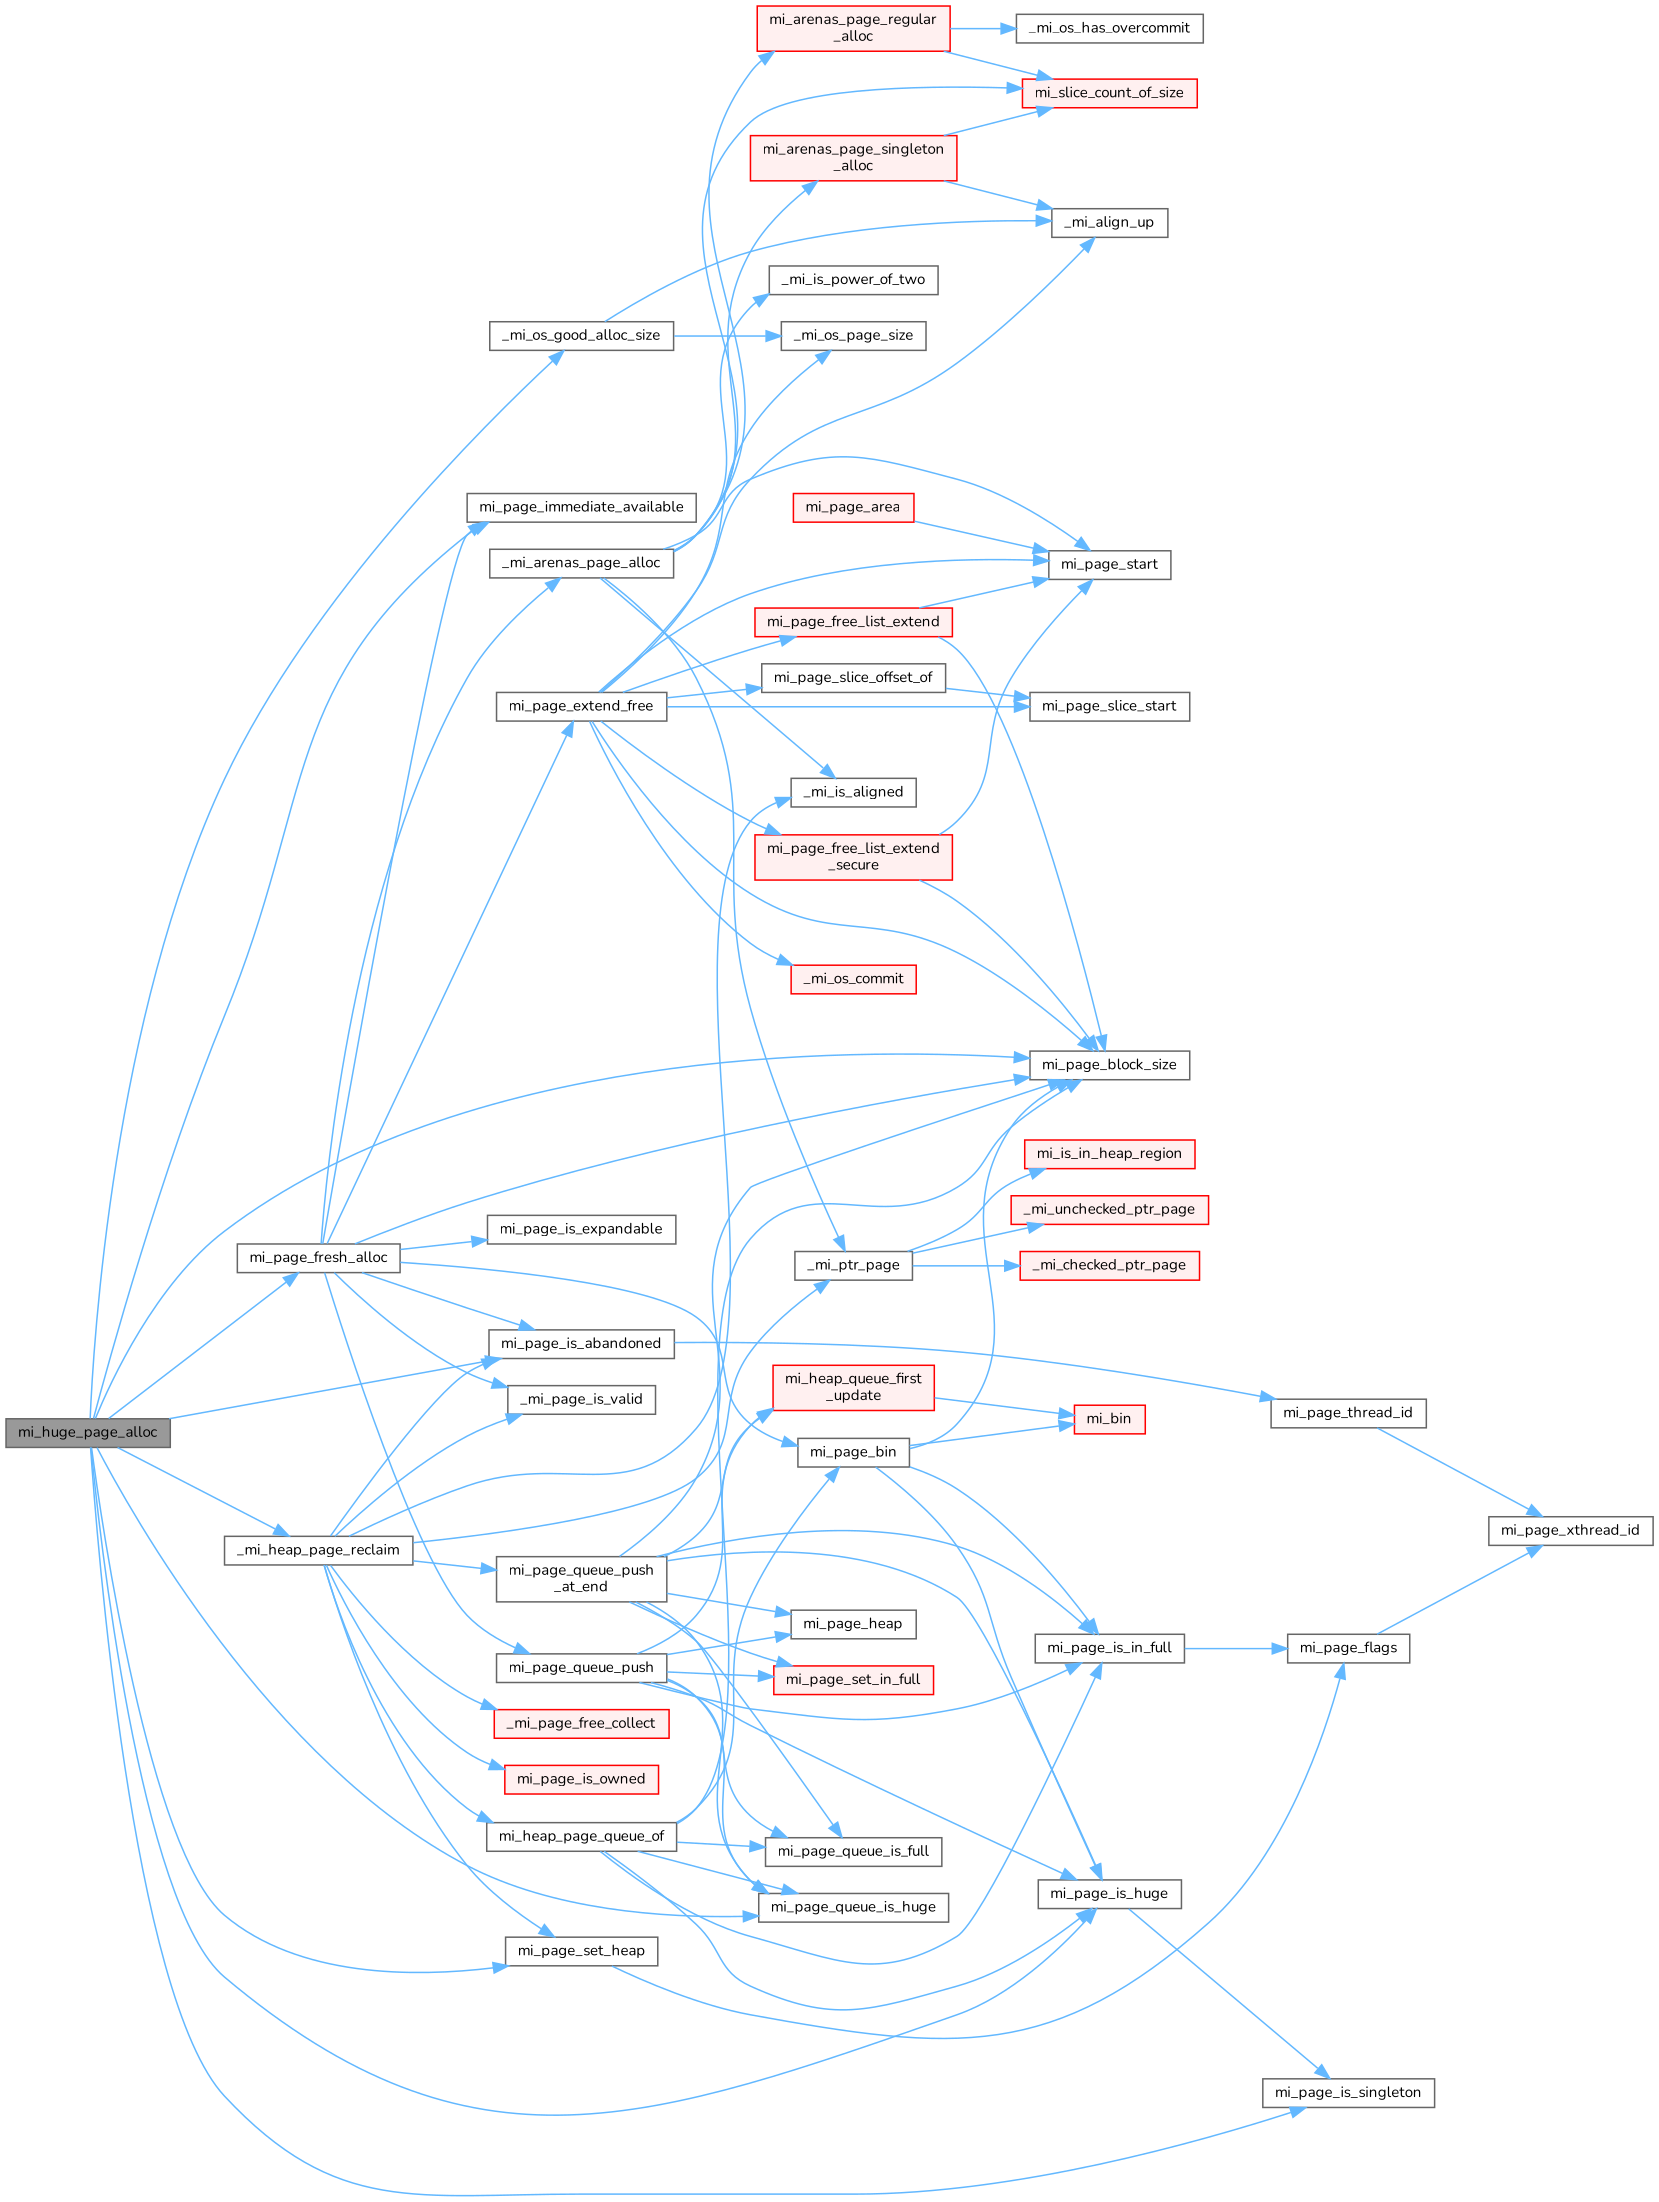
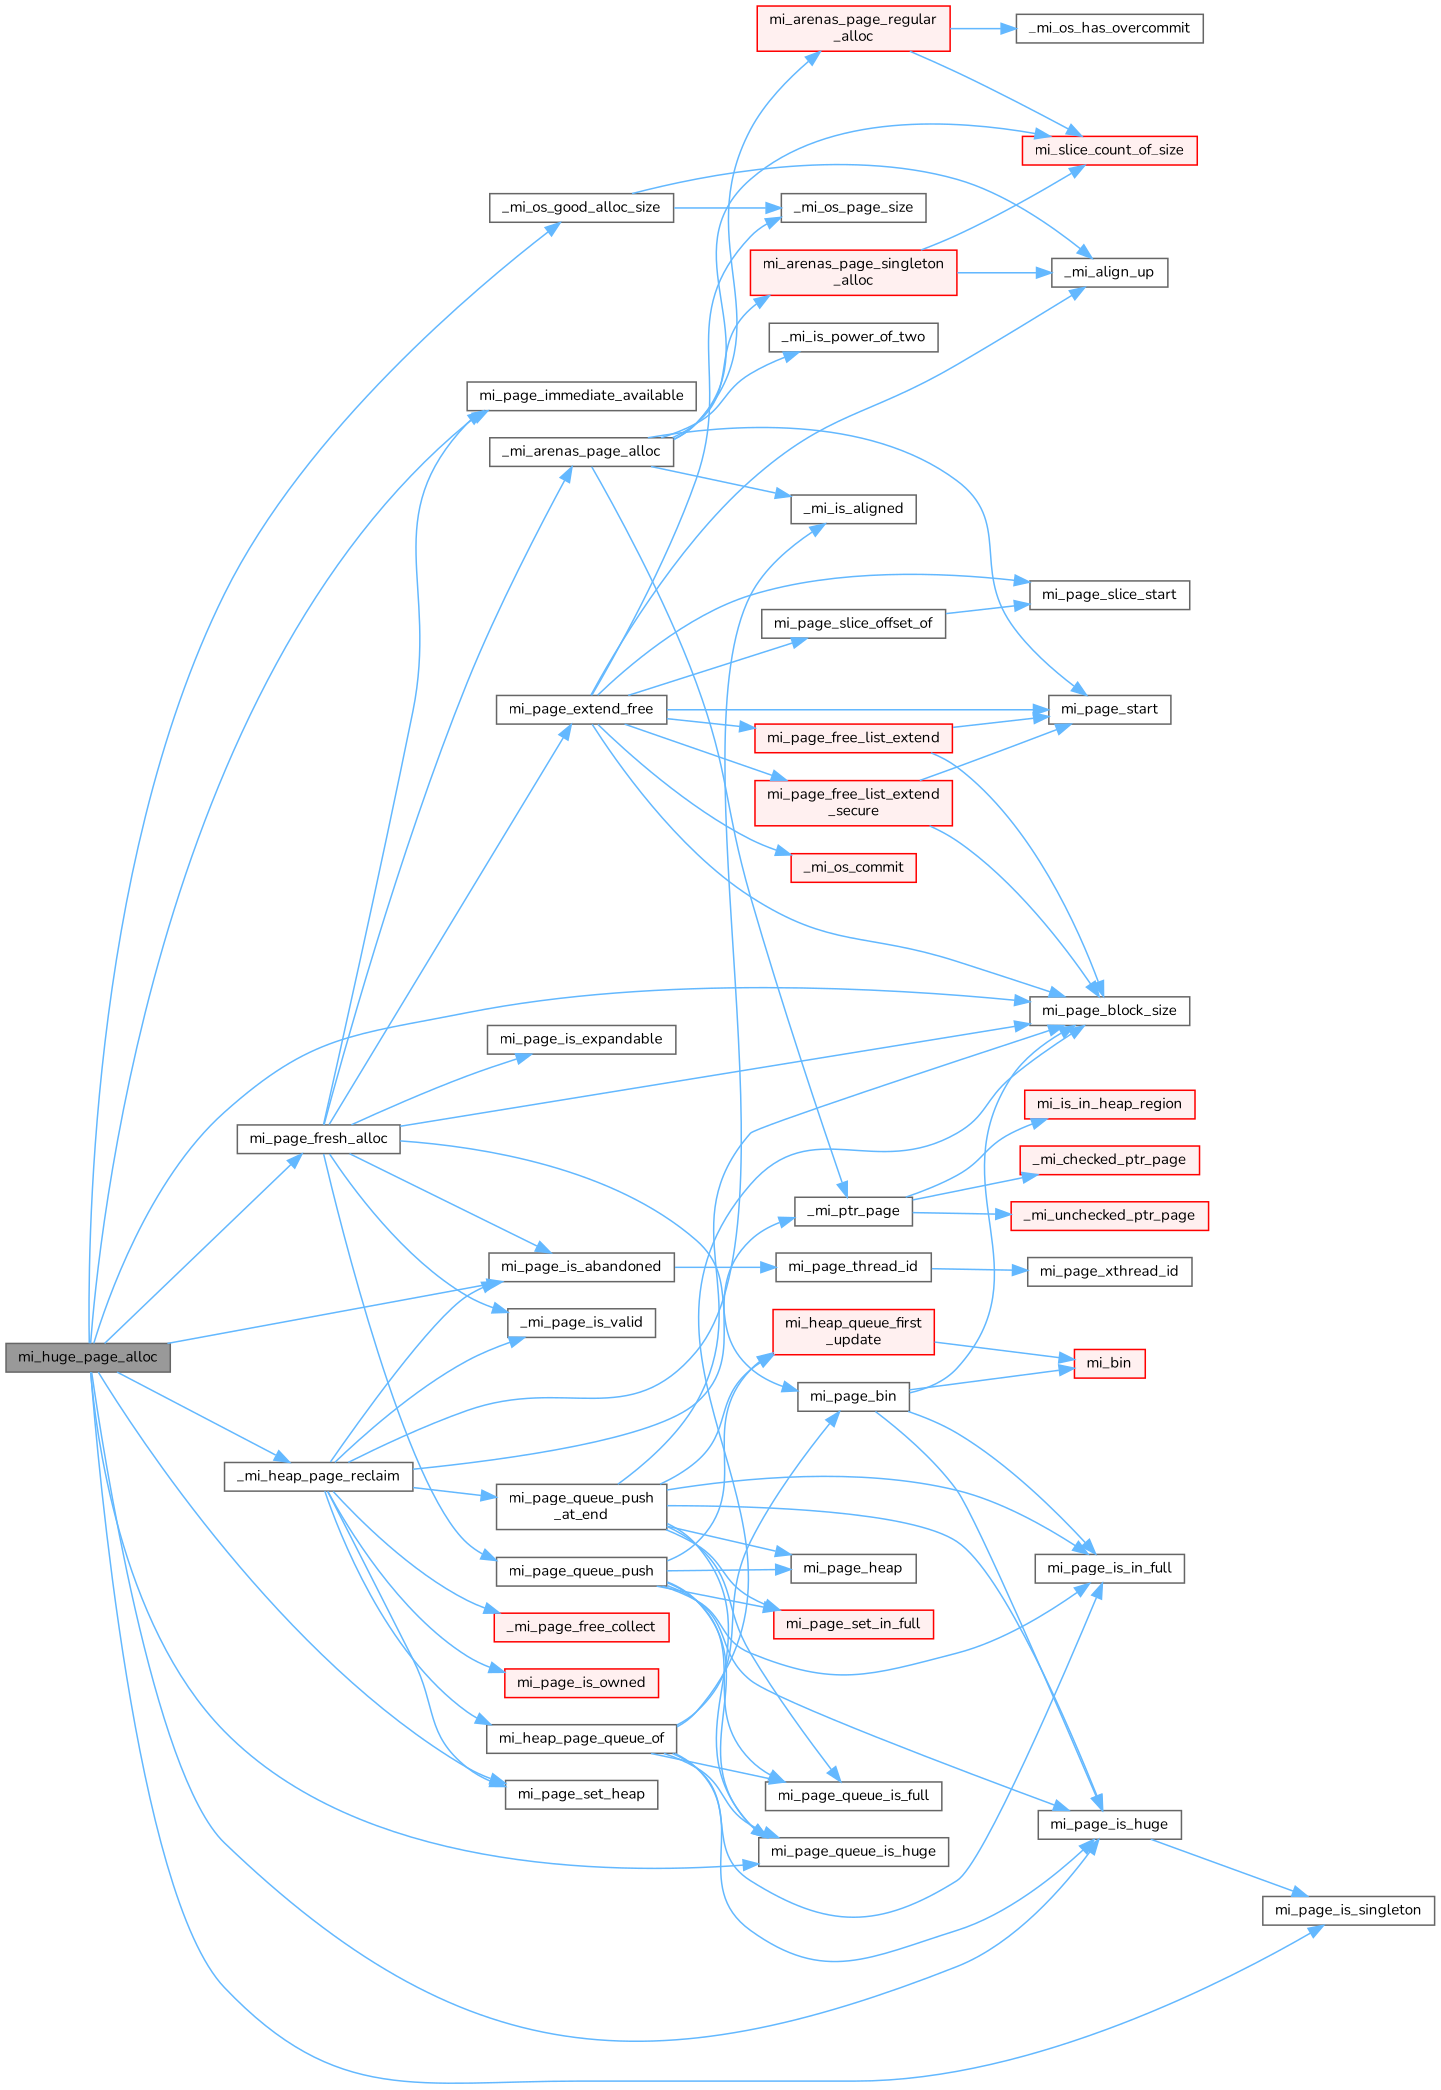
node "mi_page_area": removed
node "mi_page_flags": removed
